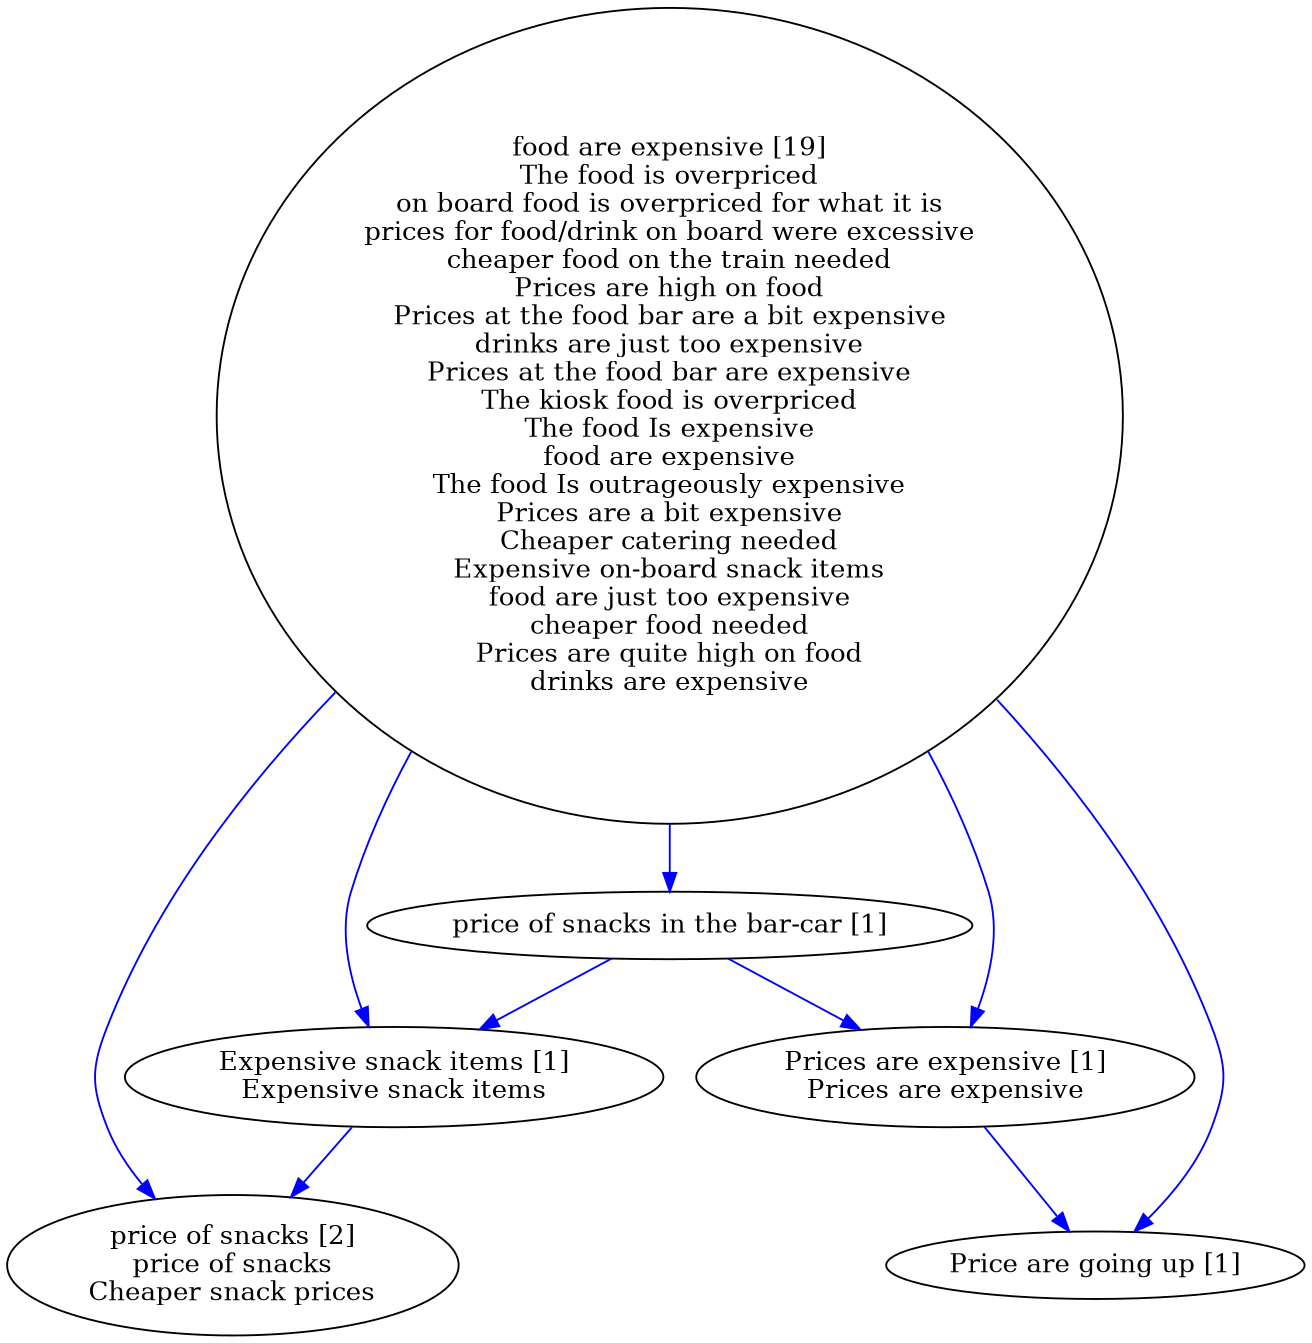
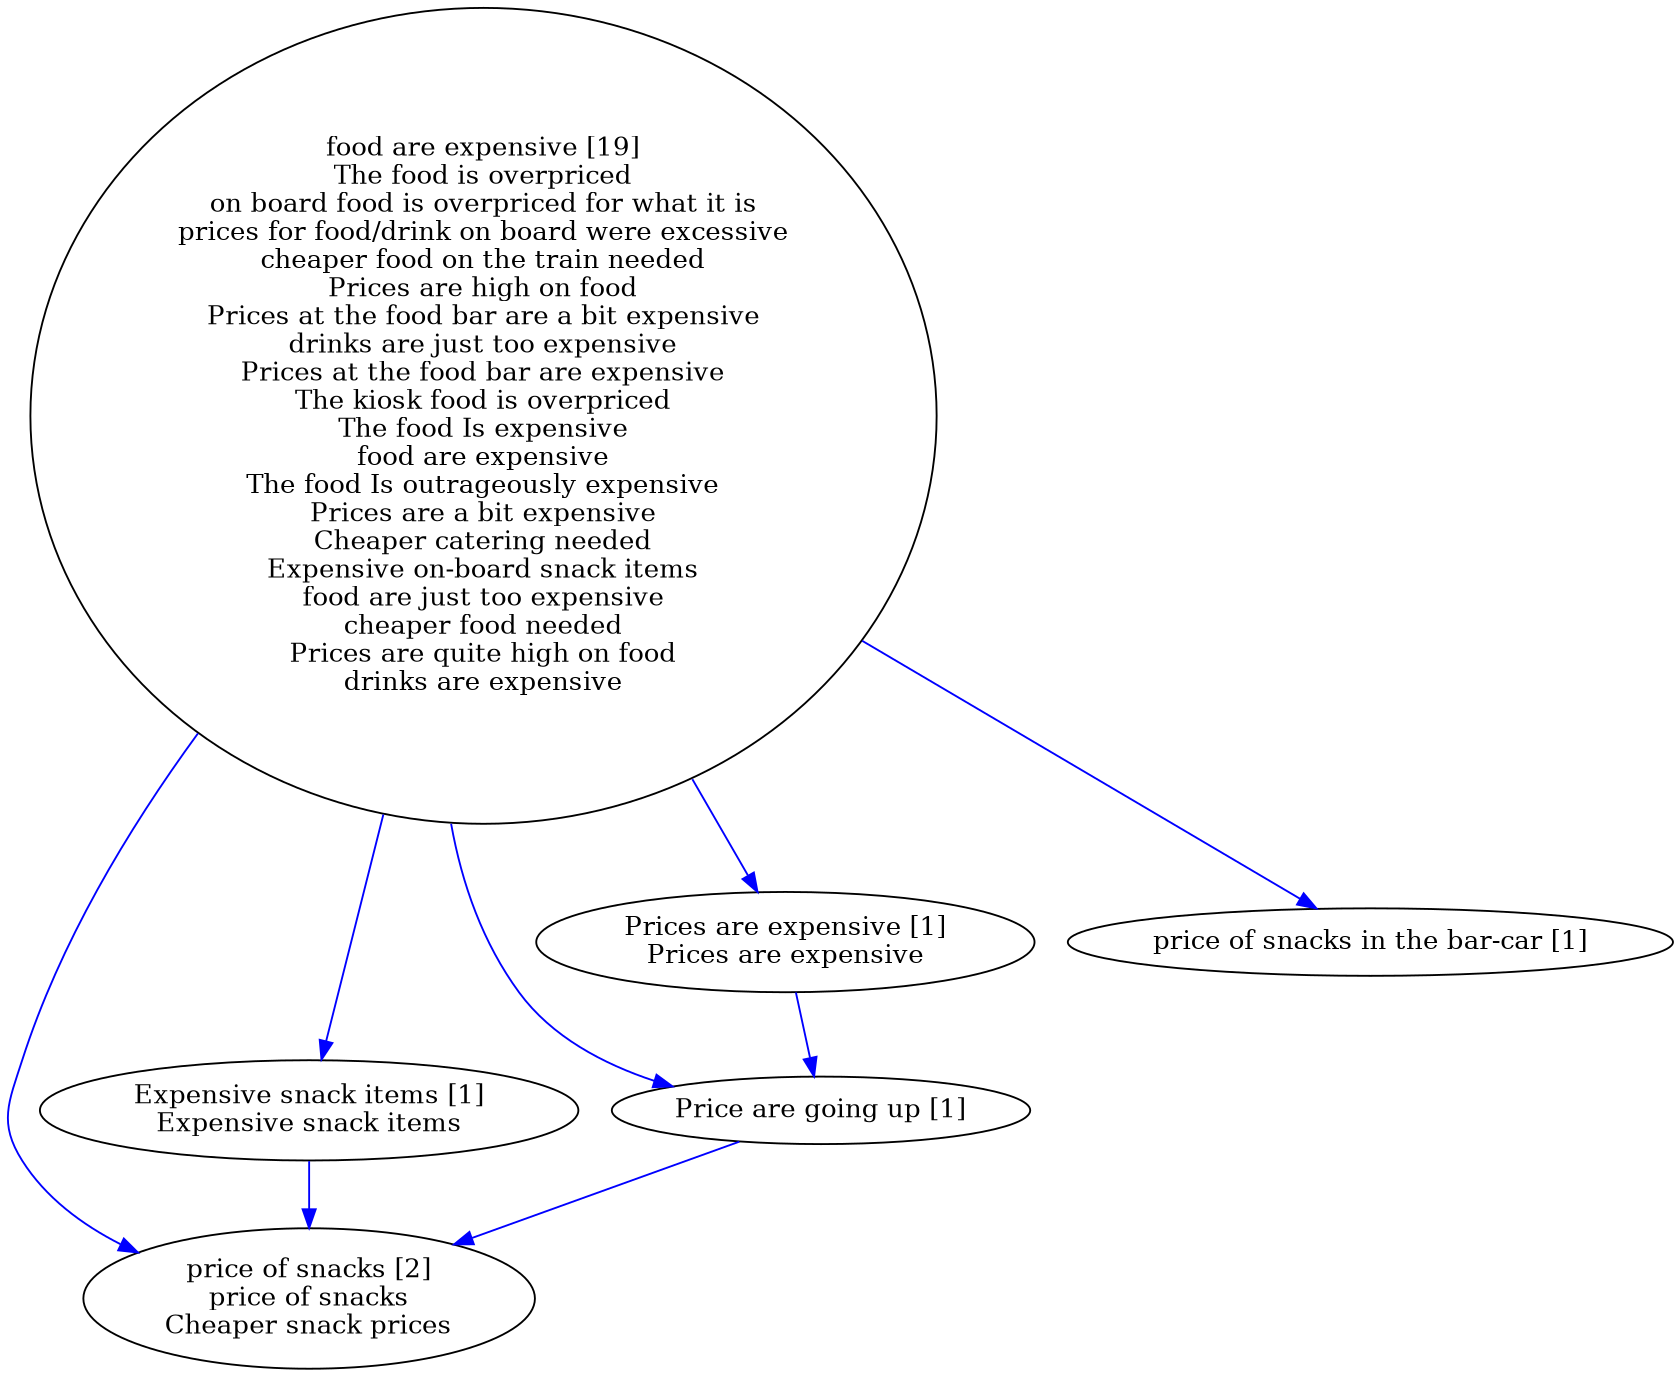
edge "price of snacks in the bar-car [1]" -> "Expensive snack items [1] Expensive snack items": removed
edge "price of snacks in the bar-car [1]" -> "Prices are expensive [1] Prices are expensive": removed
edge "Price are going up [1]" -> "price of snacks [2] price of snacks Cheaper snack prices": added
